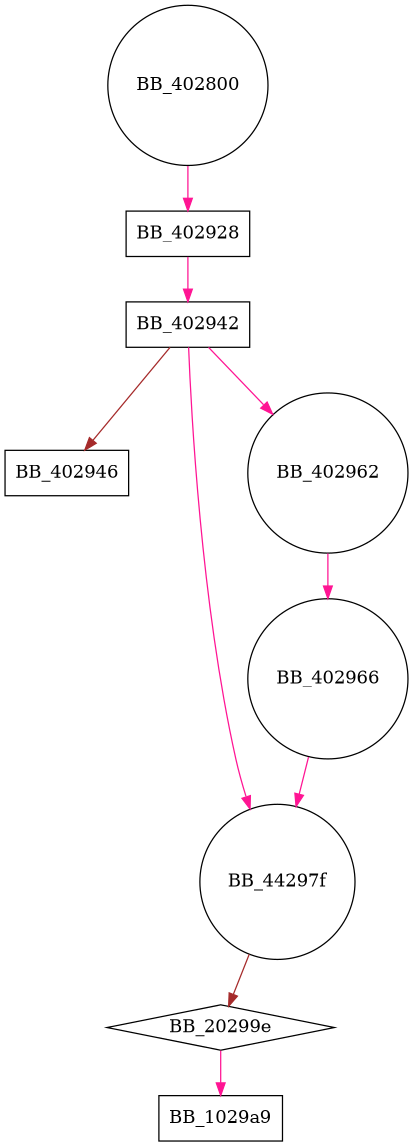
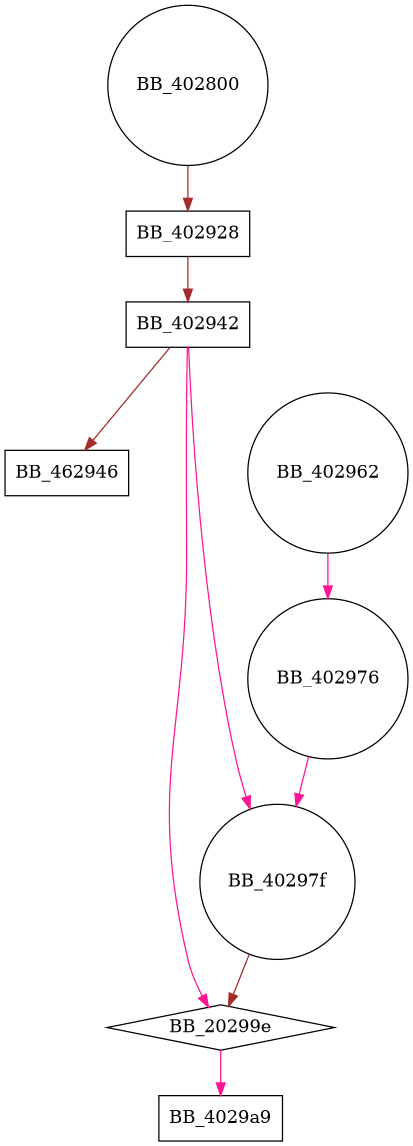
edge "BB_402800" -> "BB_402928": color deeppink -> brown
edge "BB_402928" -> "BB_402942": color deeppink -> brown
edge "BB_402942" -> "BB_402962": now "BB_402942" -> "BB_20299e"
node "BB_402946": label "BB_402946" -> "BB_462946"
node "BB_402966": label "BB_402966" -> "BB_402976"
node "BB_44297f": label "BB_44297f" -> "BB_40297f"
node "BB_1029a9": label "BB_1029a9" -> "BB_4029a9"
